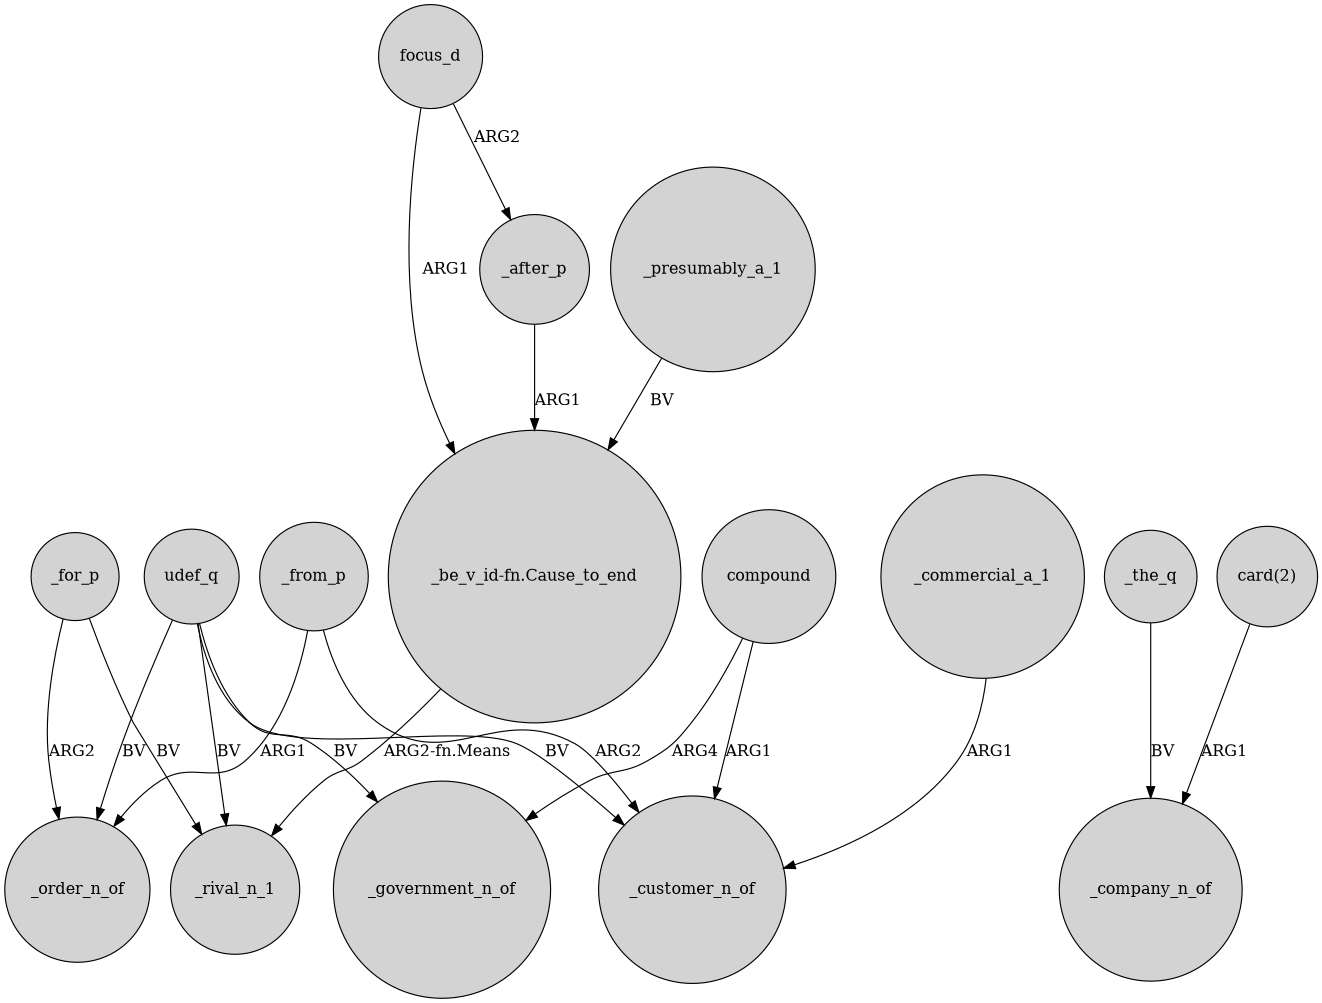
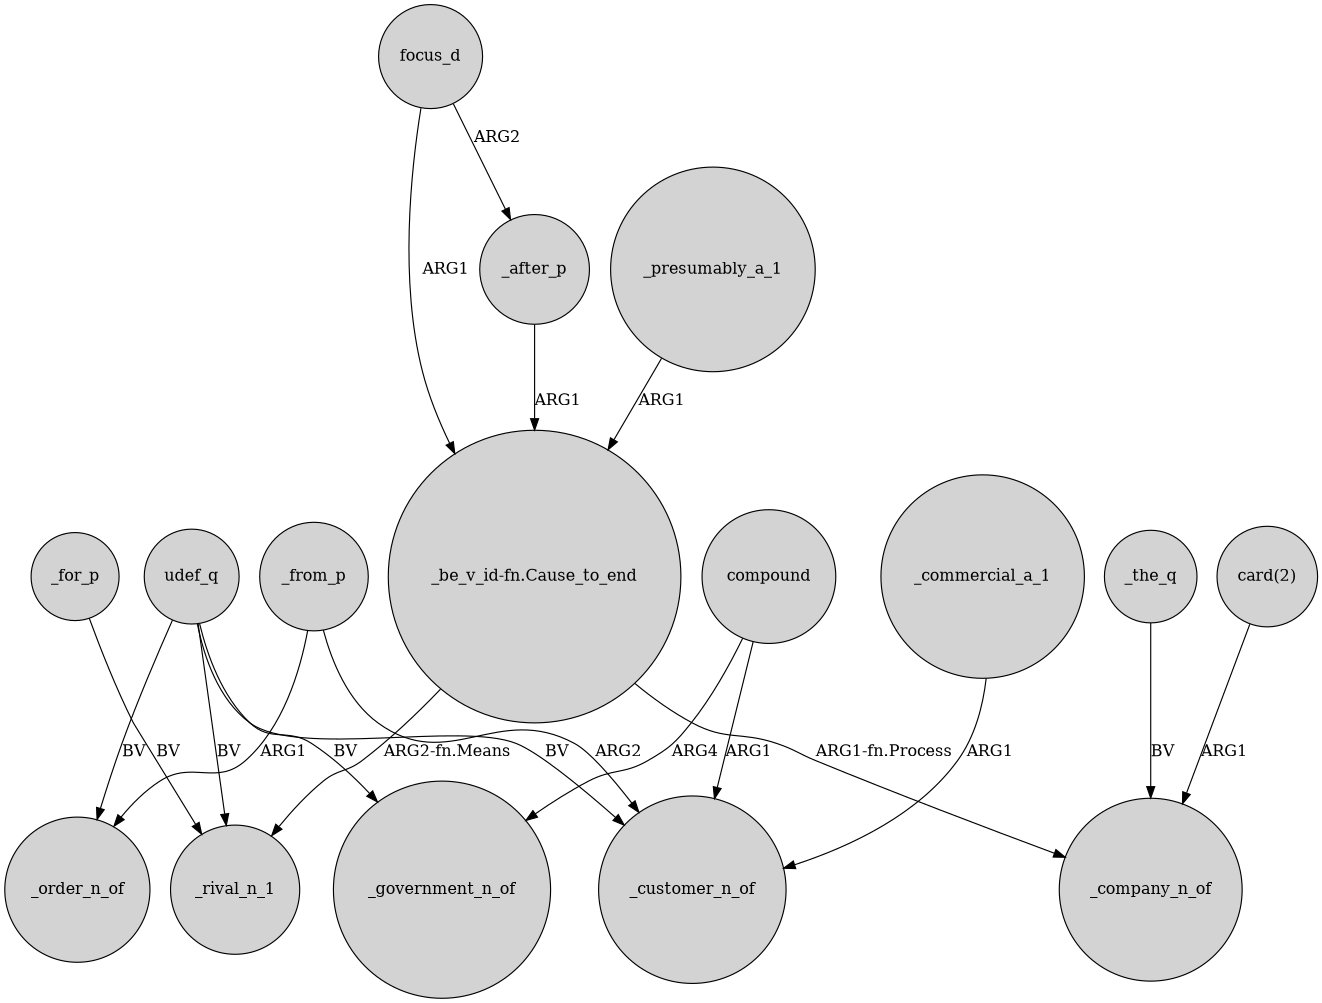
edge "_presumably_a_1" -> "_be_v_id-fn.Cause_to_end": label "BV" -> "ARG1"
edge "_for_p" -> "_order_n_of": removed, label "ARG2"
edge "_be_v_id-fn.Cause_to_end" -> "_company_n_of": added, label "ARG1-fn.Process"
